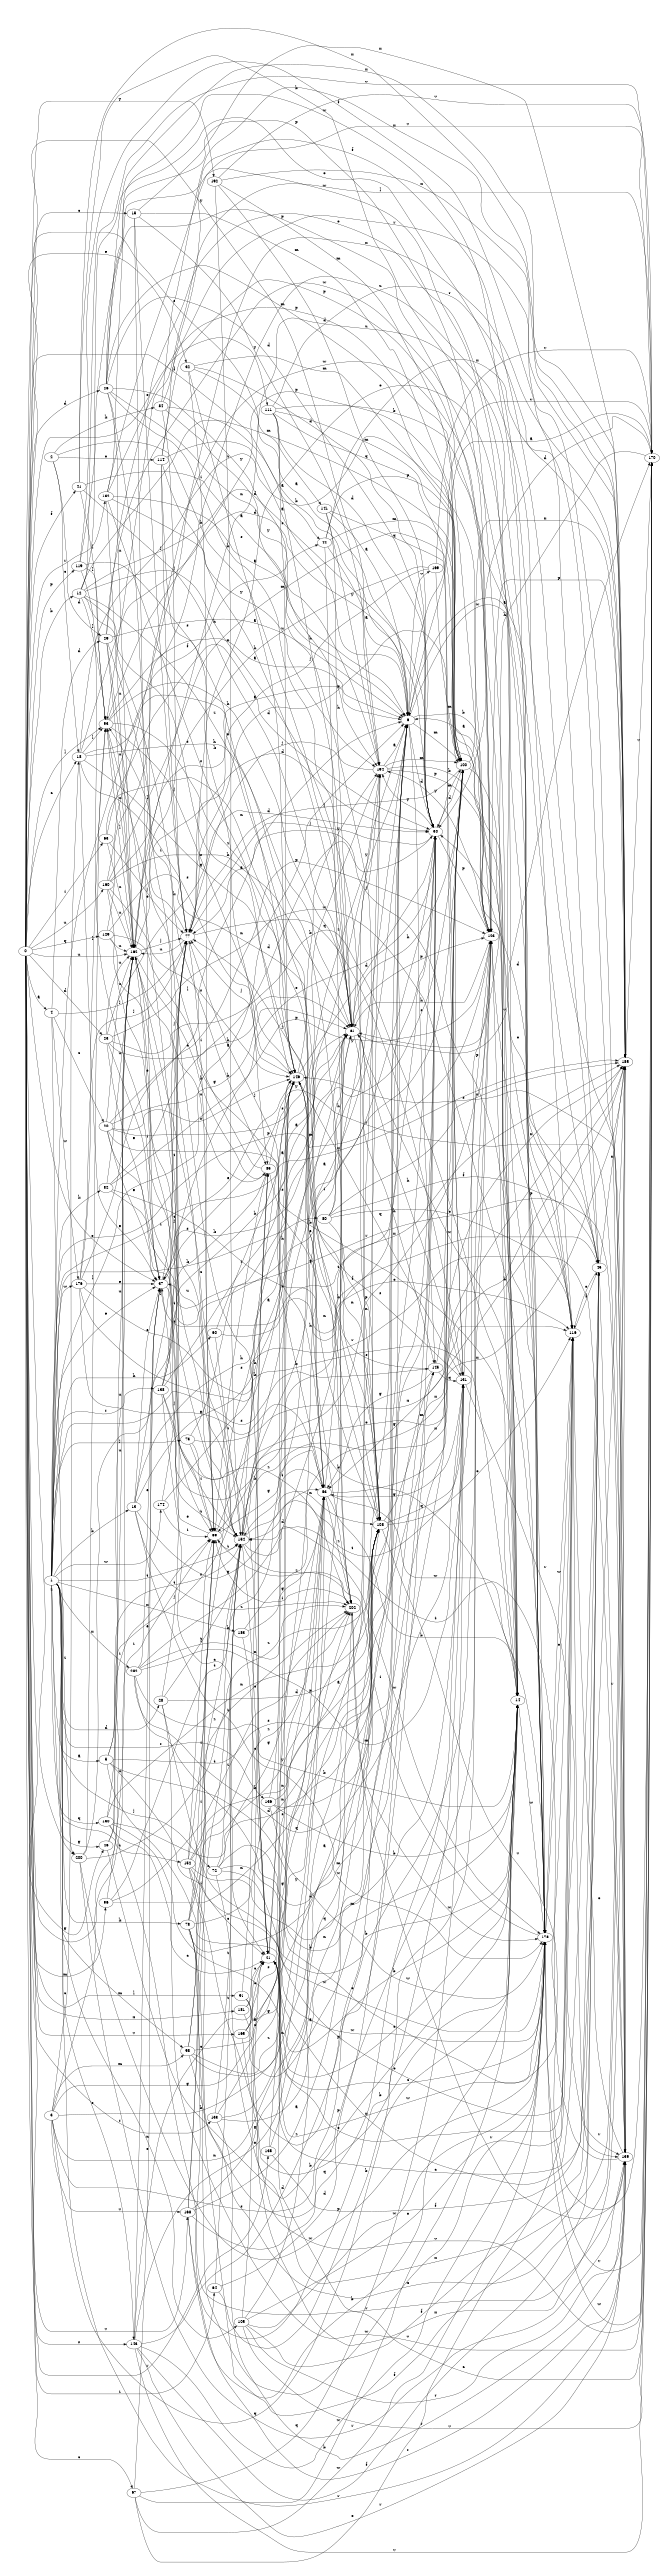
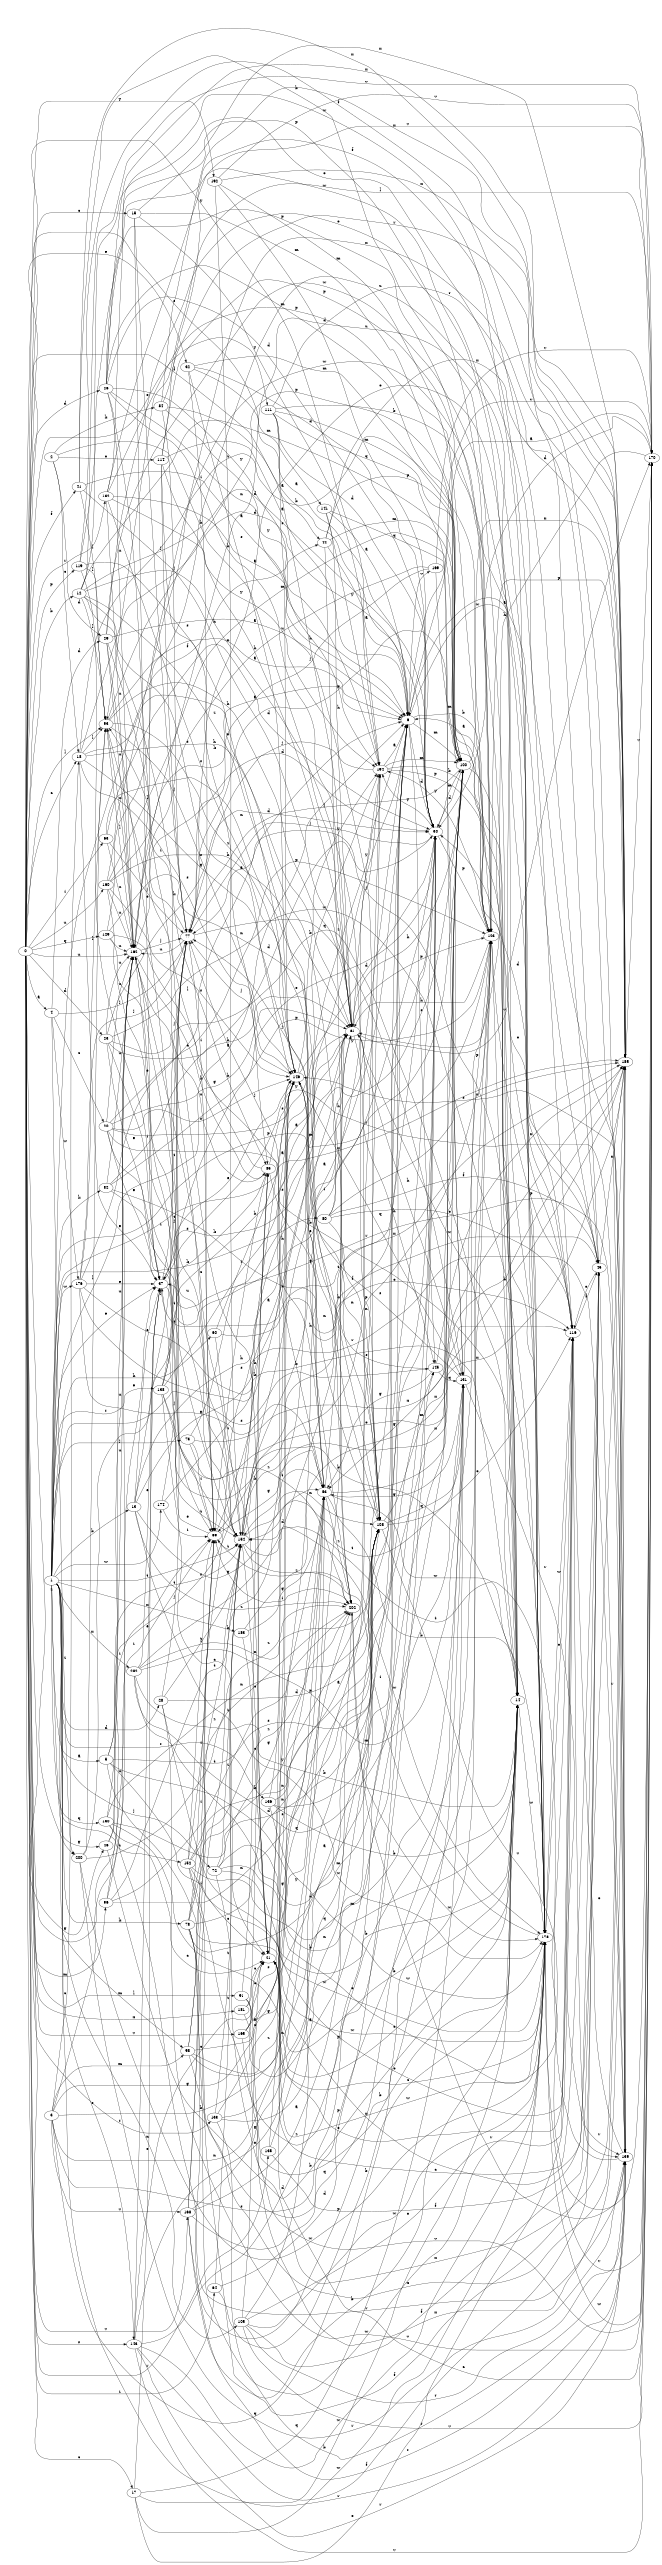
edge "0" -> "37": now "96" -> "37"
node "67": label "67" -> "17"
